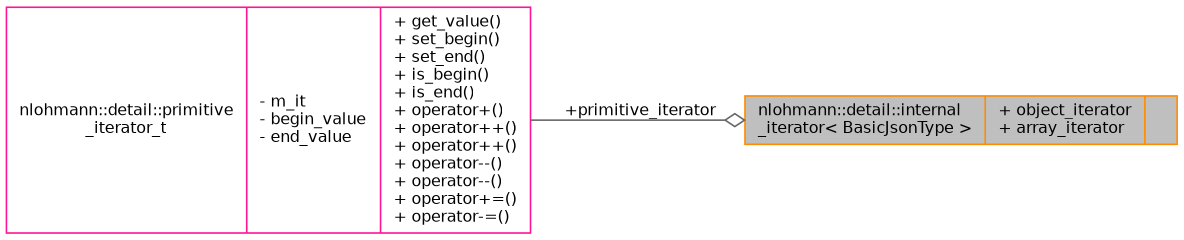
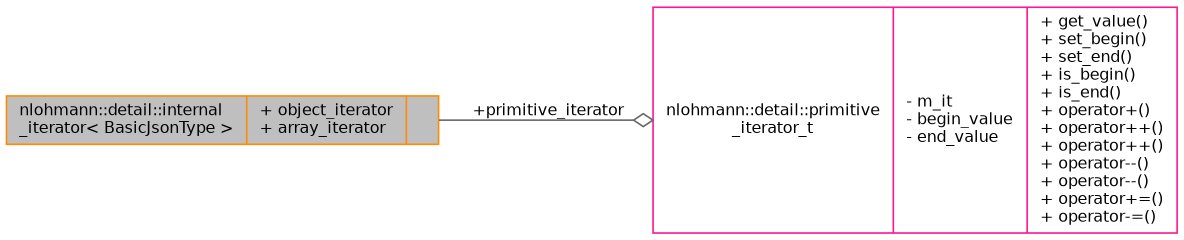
edge "nlohmann::detail::primitive" -> "nlohmann::detail::internal": reversed
